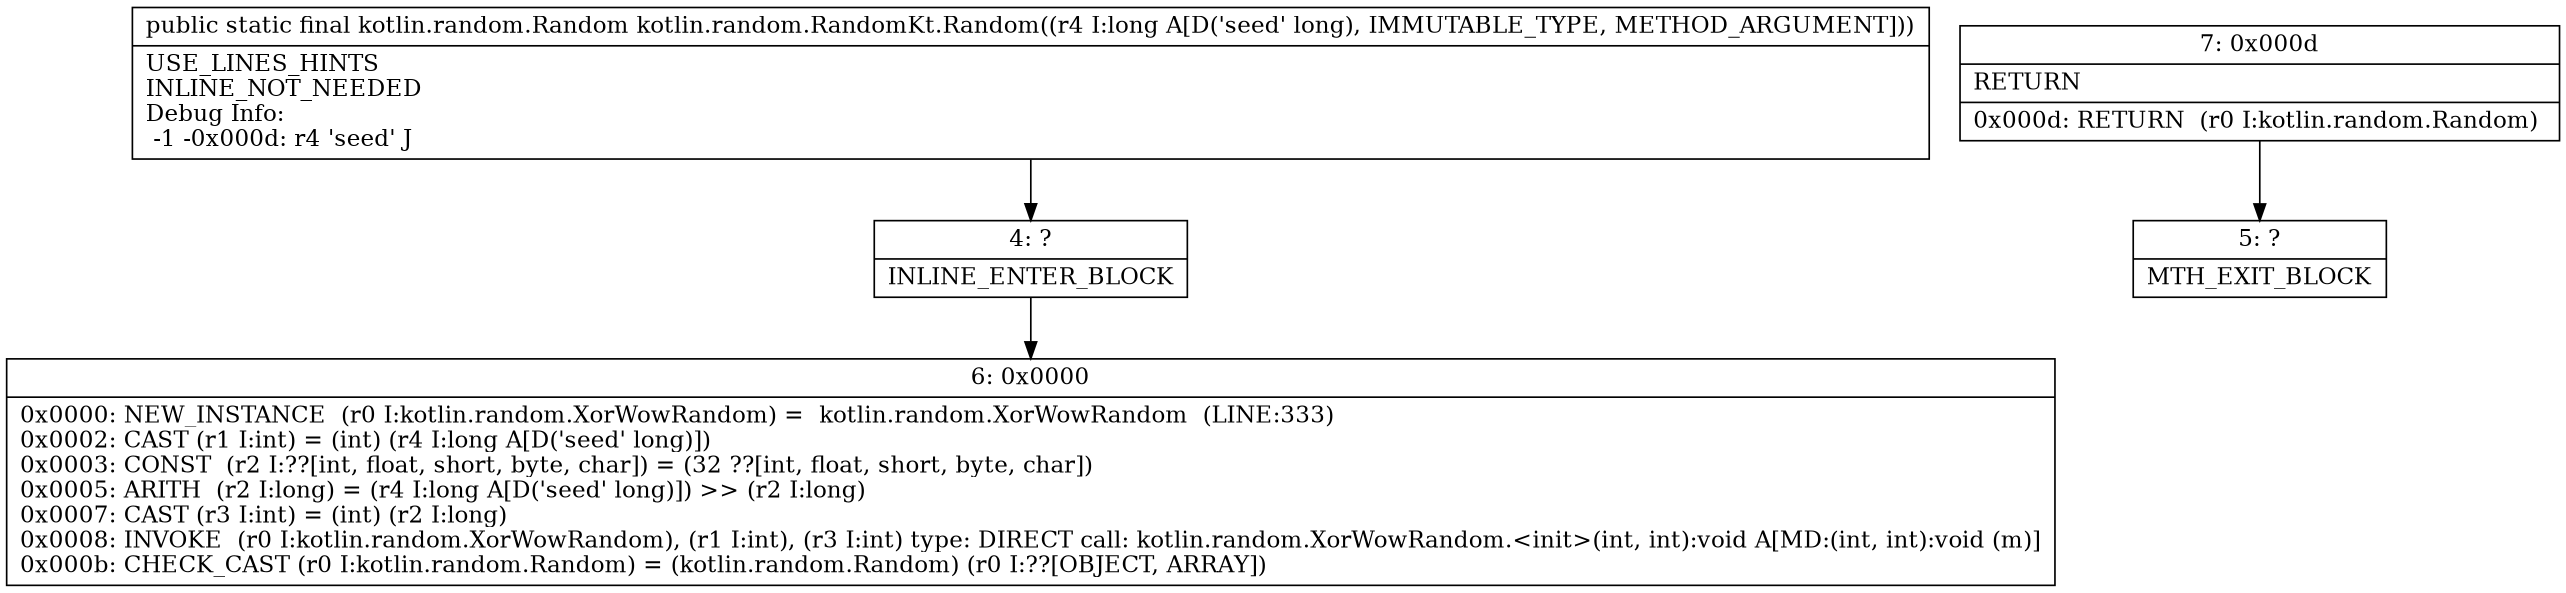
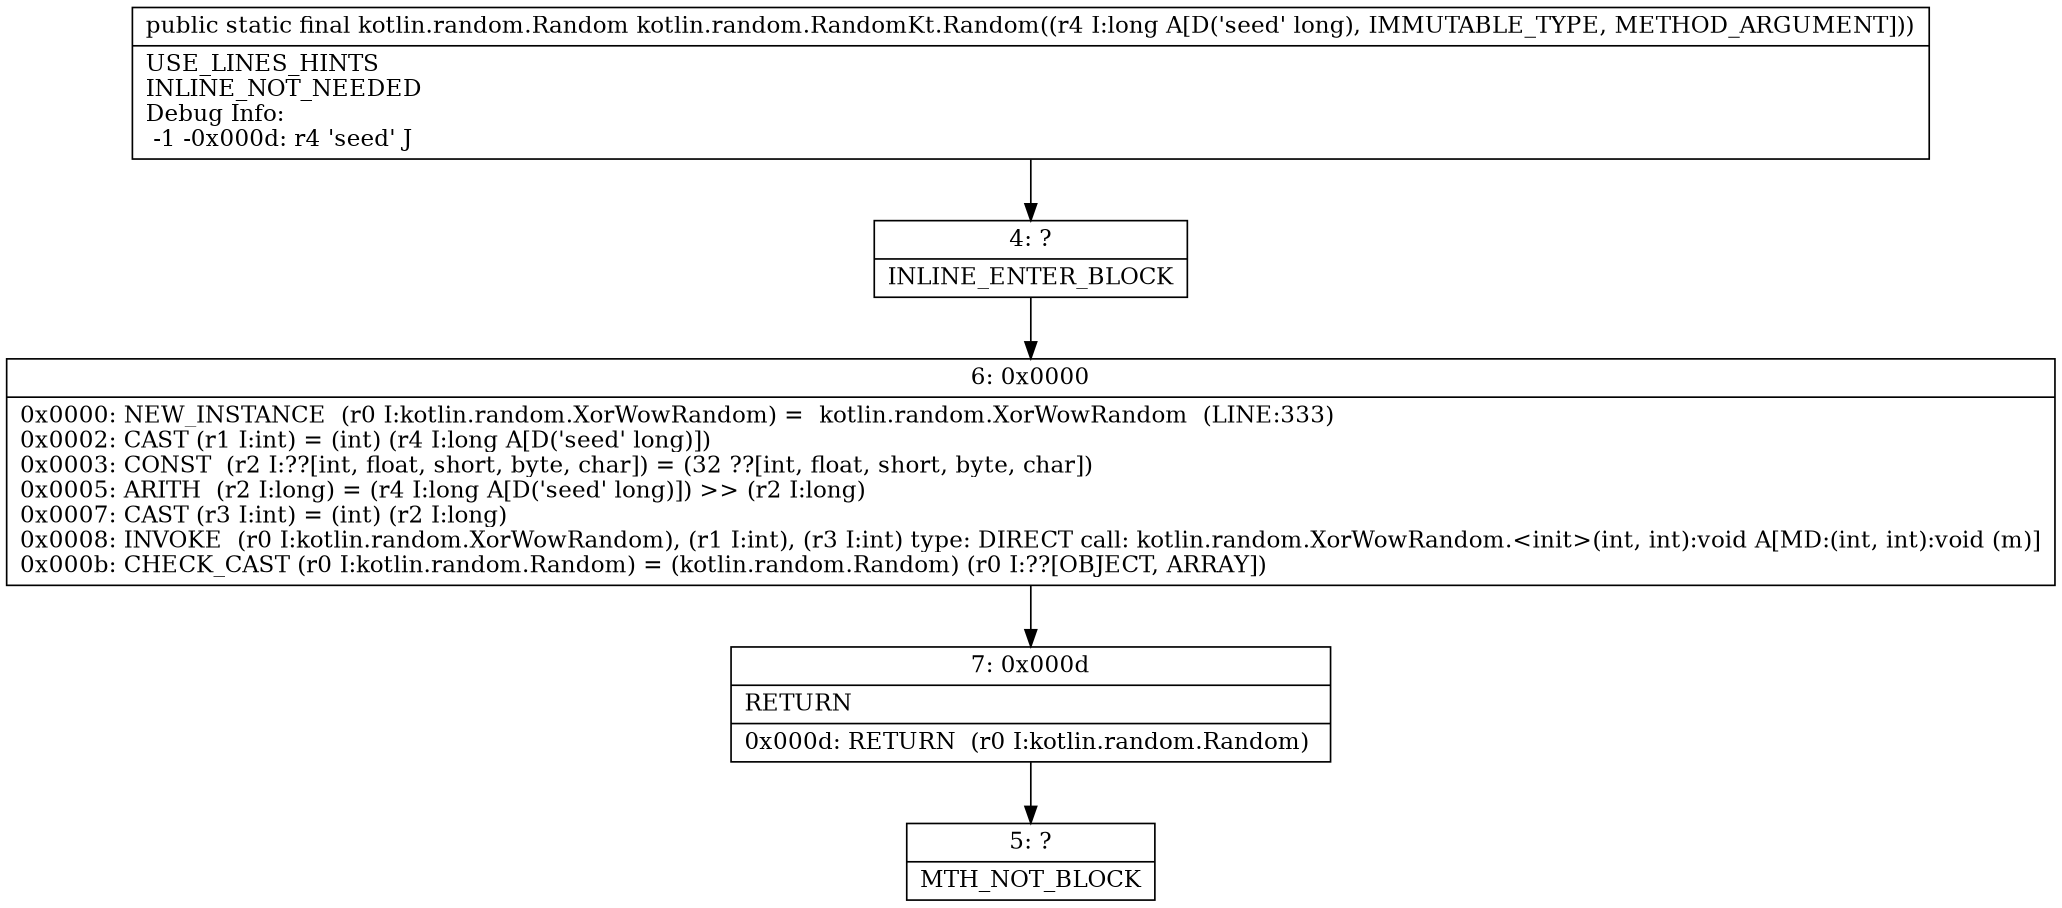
node "5: ?": text "MTH_EXIT_BLOCK" -> "MTH_NOT_BLOCK"
edge "6: 0x0000" -> "7: 0x000d": added
